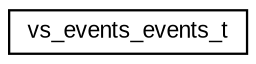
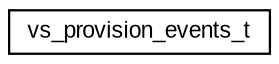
node "vs_events_events_t": label "vs_events_events_t" -> "vs_provision_events_t"
